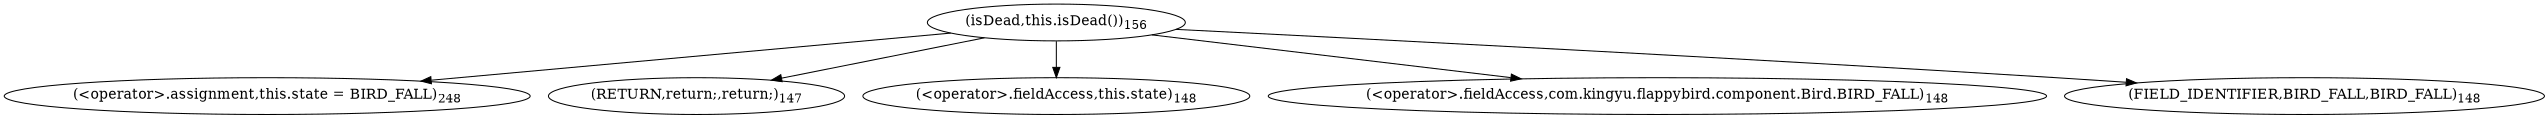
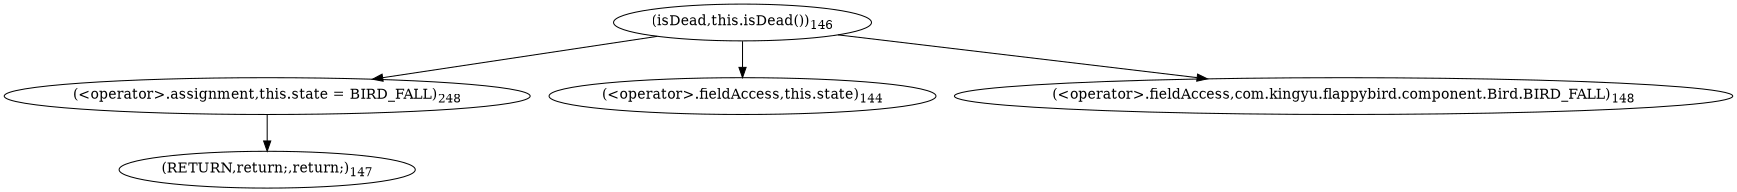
node "(isDead,this.isDead())": text "156" -> "146"
edge "(isDead,this.isDead())" -> "(RETURN,return;,return;)": now "(<operator>.assignment,this.state = BIRD_FALL)" -> "(RETURN,return;,return;)"
node "(<operator>.fieldAccess,this.state)": text "148" -> "144"
node "(FIELD_IDENTIFIER,BIRD_FALL,BIRD_FALL)": removed
